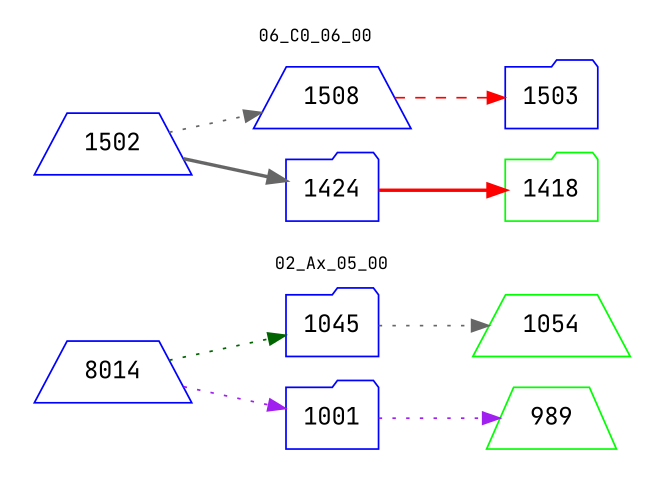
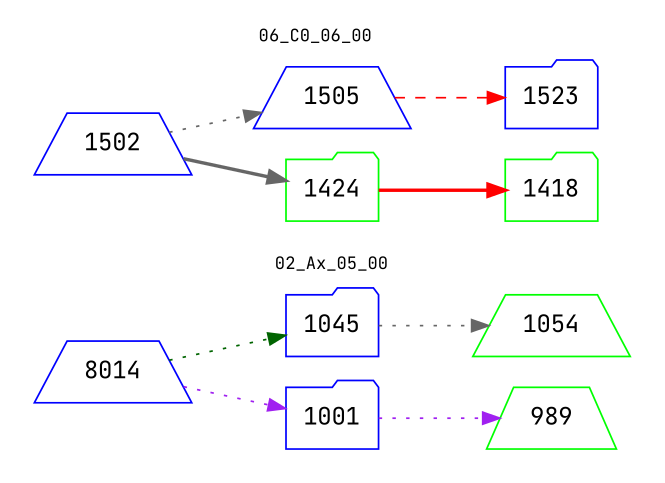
node "1508": label "1508" -> "1505"
node "1503": label "1503" -> "1523"
node "1424": color blue -> green
